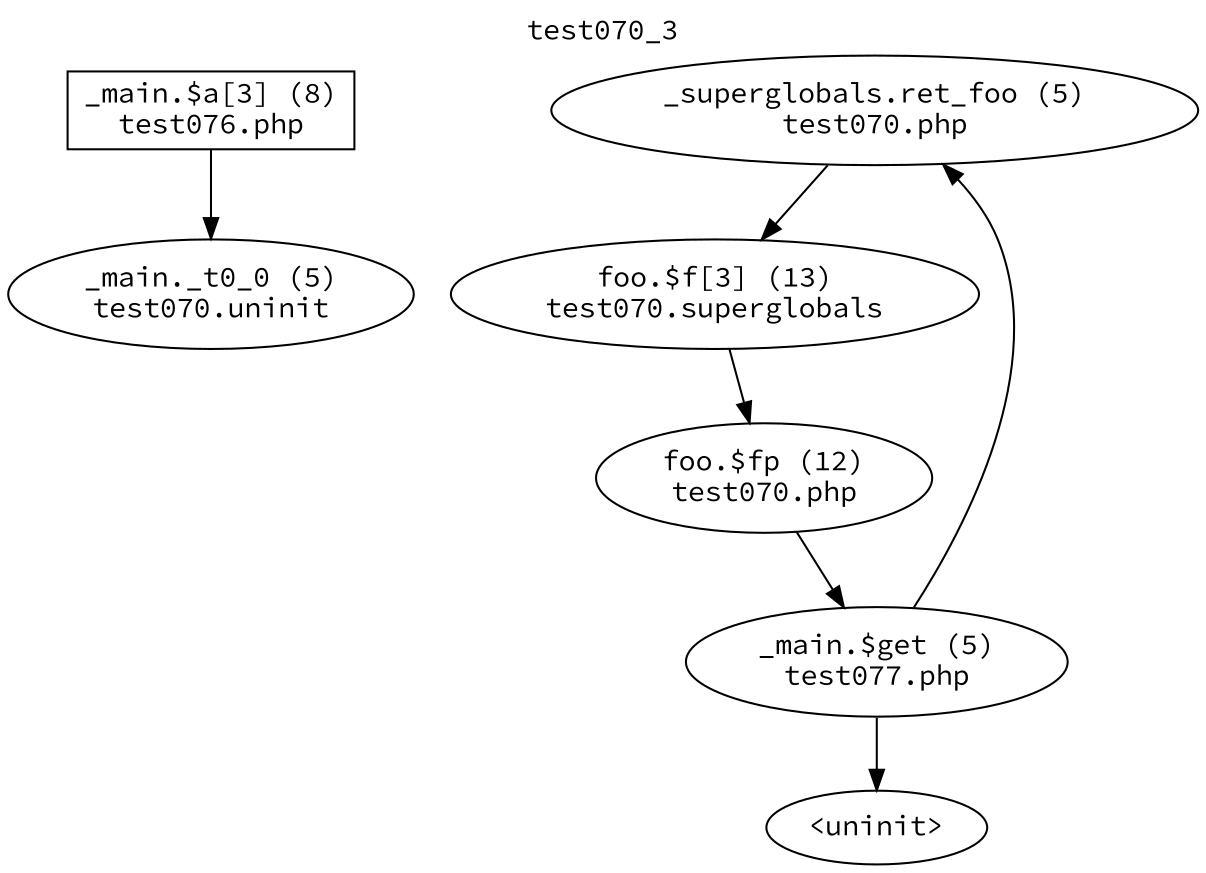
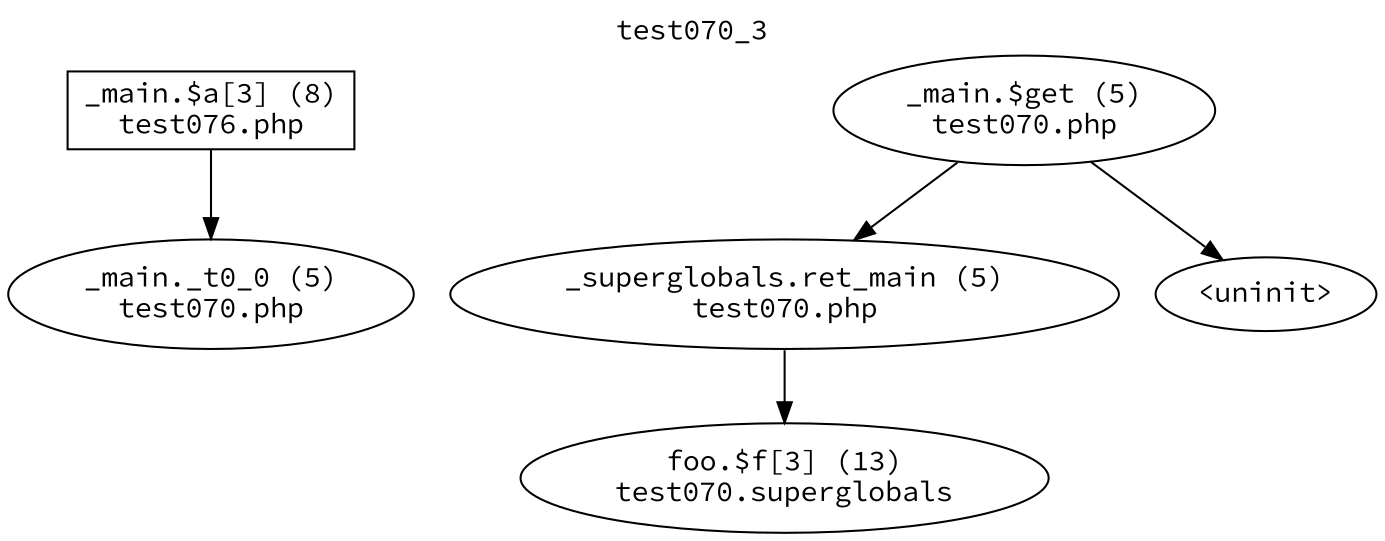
node "_superglobals.ret_foo (5) test070.php": label "_superglobals.ret_foo (5) test070.php" -> "_superglobals.ret_main (5) test070.php"
node "_main._t0_0 (5) test070.uninit": label "_main._t0_0 (5) test070.uninit" -> "_main._t0_0 (5) test070.php"
node "foo.$fp (12) test070.php": removed
node "_main.$get (5) test077.php": label "_main.$get (5) test077.php" -> "_main.$get (5) test070.php"
